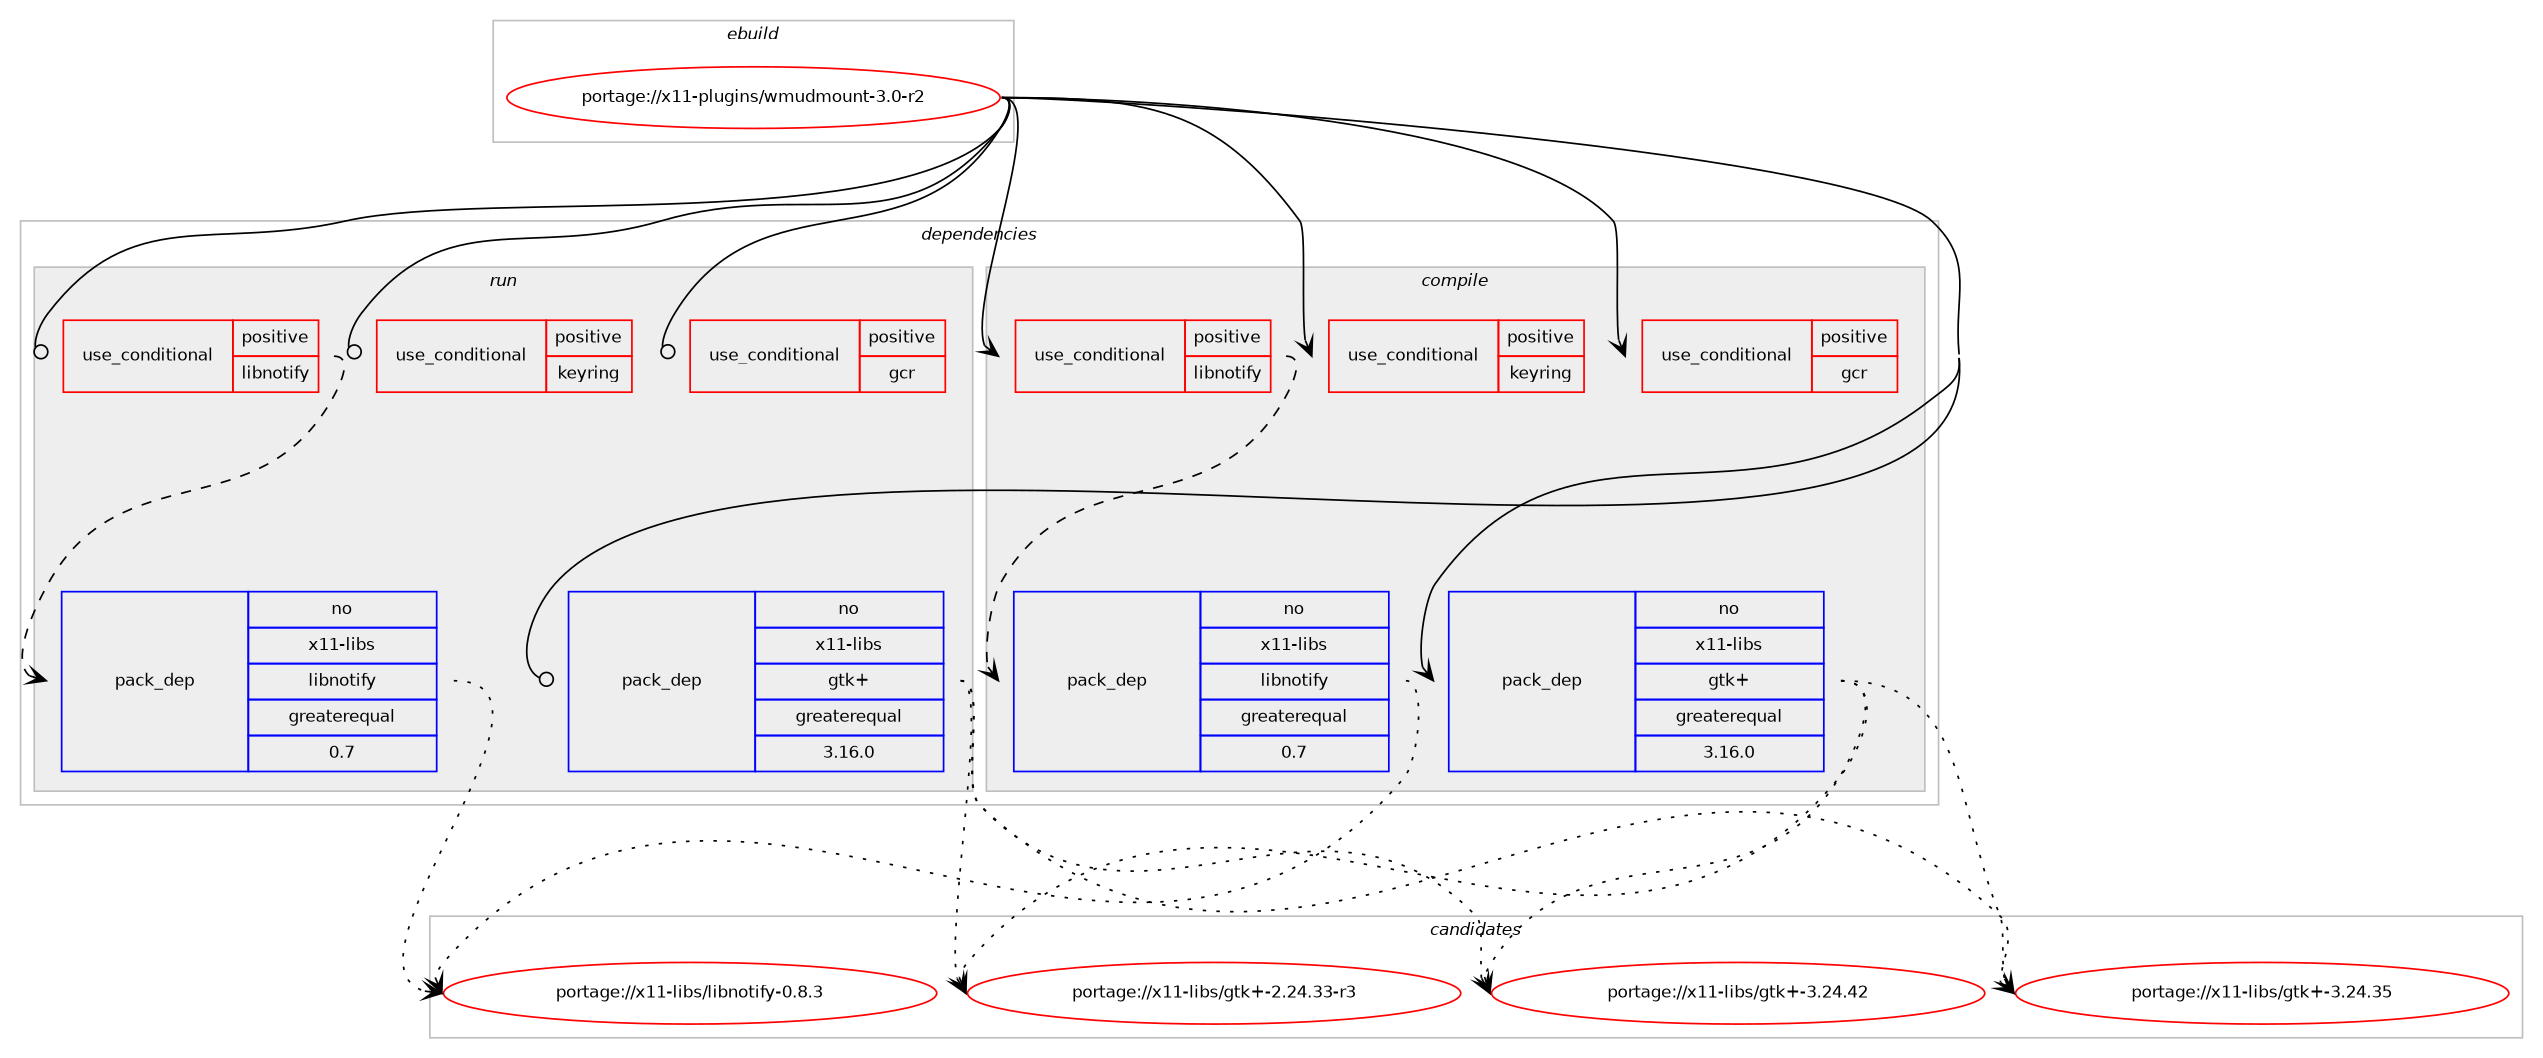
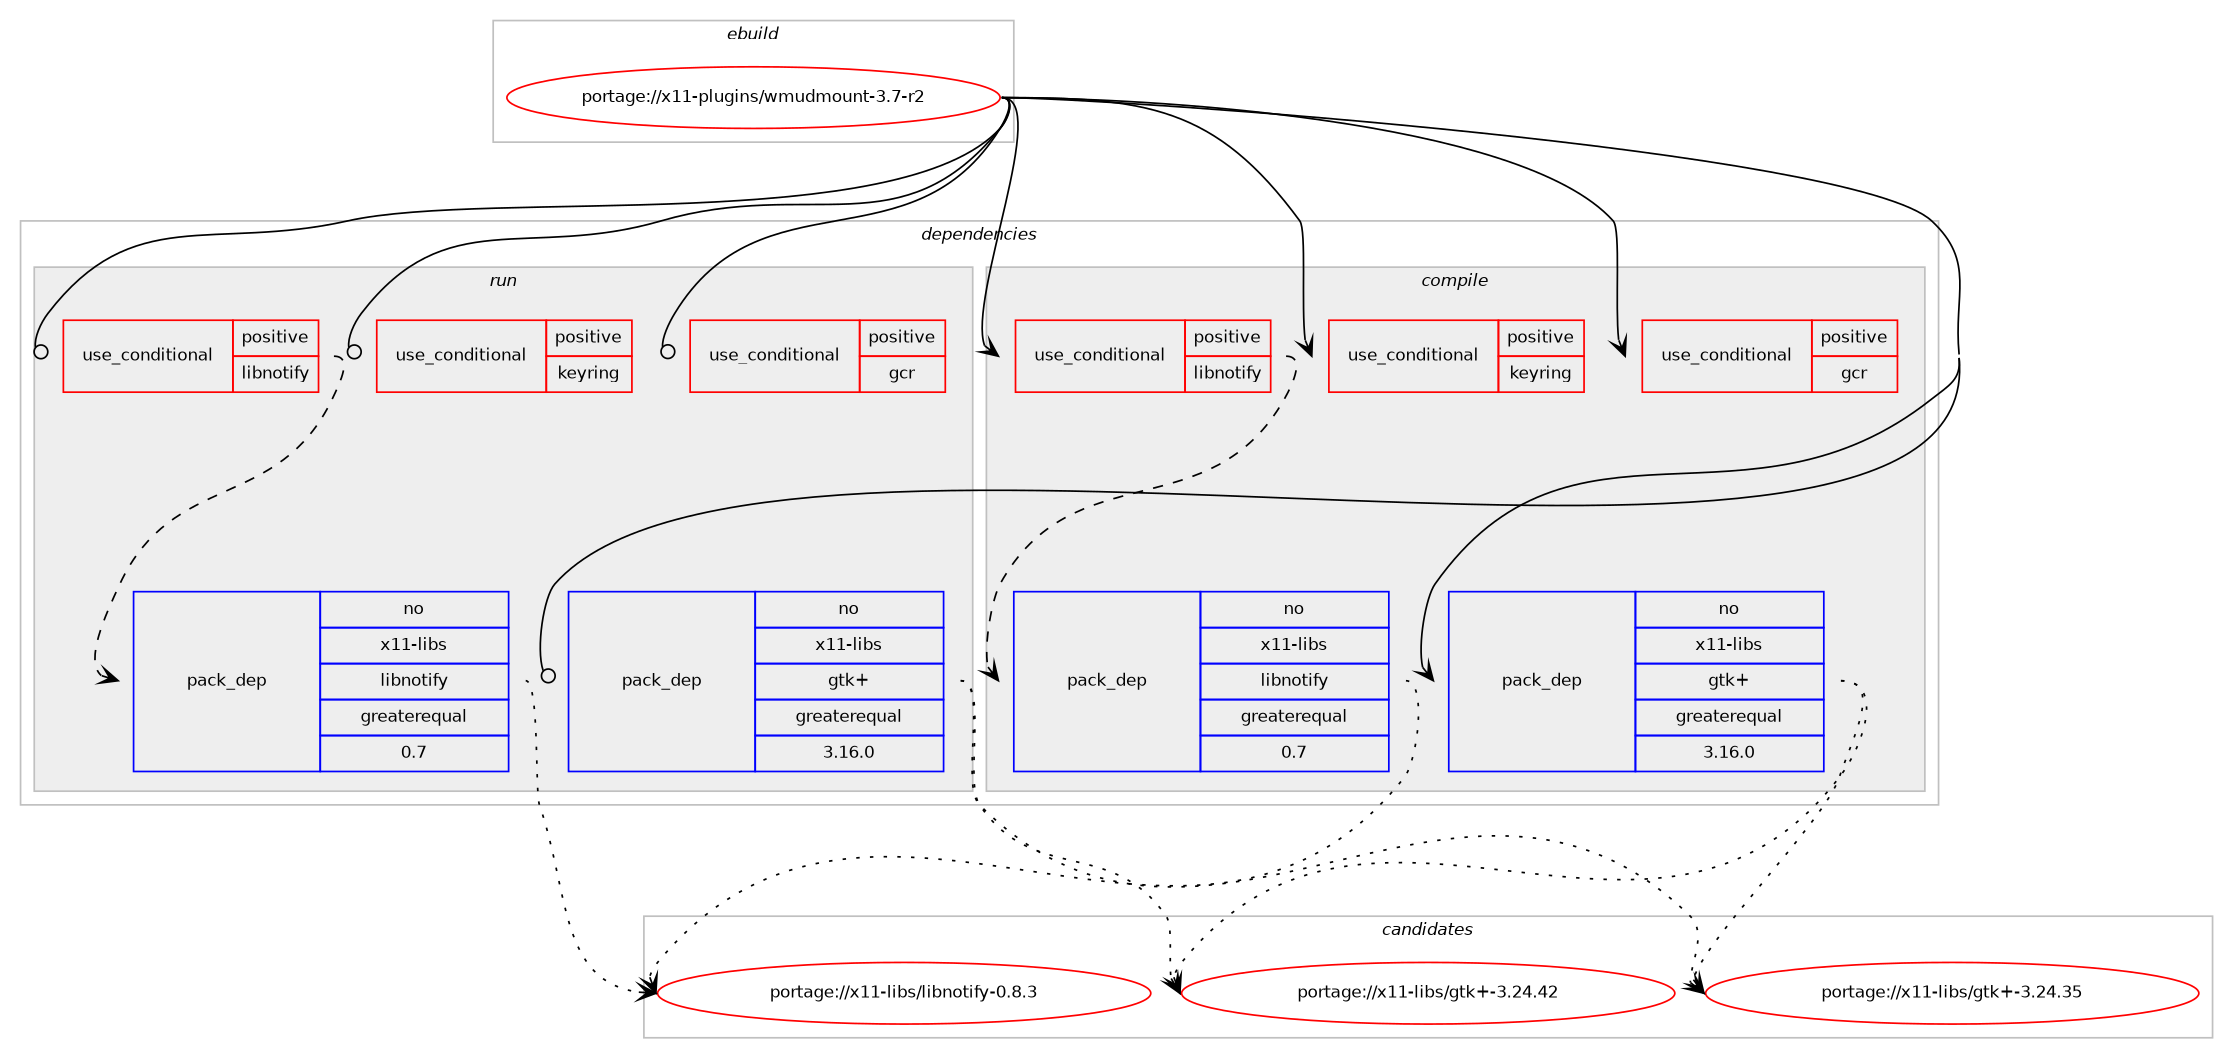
node "portage://x11-plugins/wmudmount-3.0-r2": label "portage://x11-plugins/wmudmount-3.0-r2" -> "portage://x11-plugins/wmudmount-3.7-r2"
node "portage://x11-libs/gtk+-2.24.33-r3": removed
